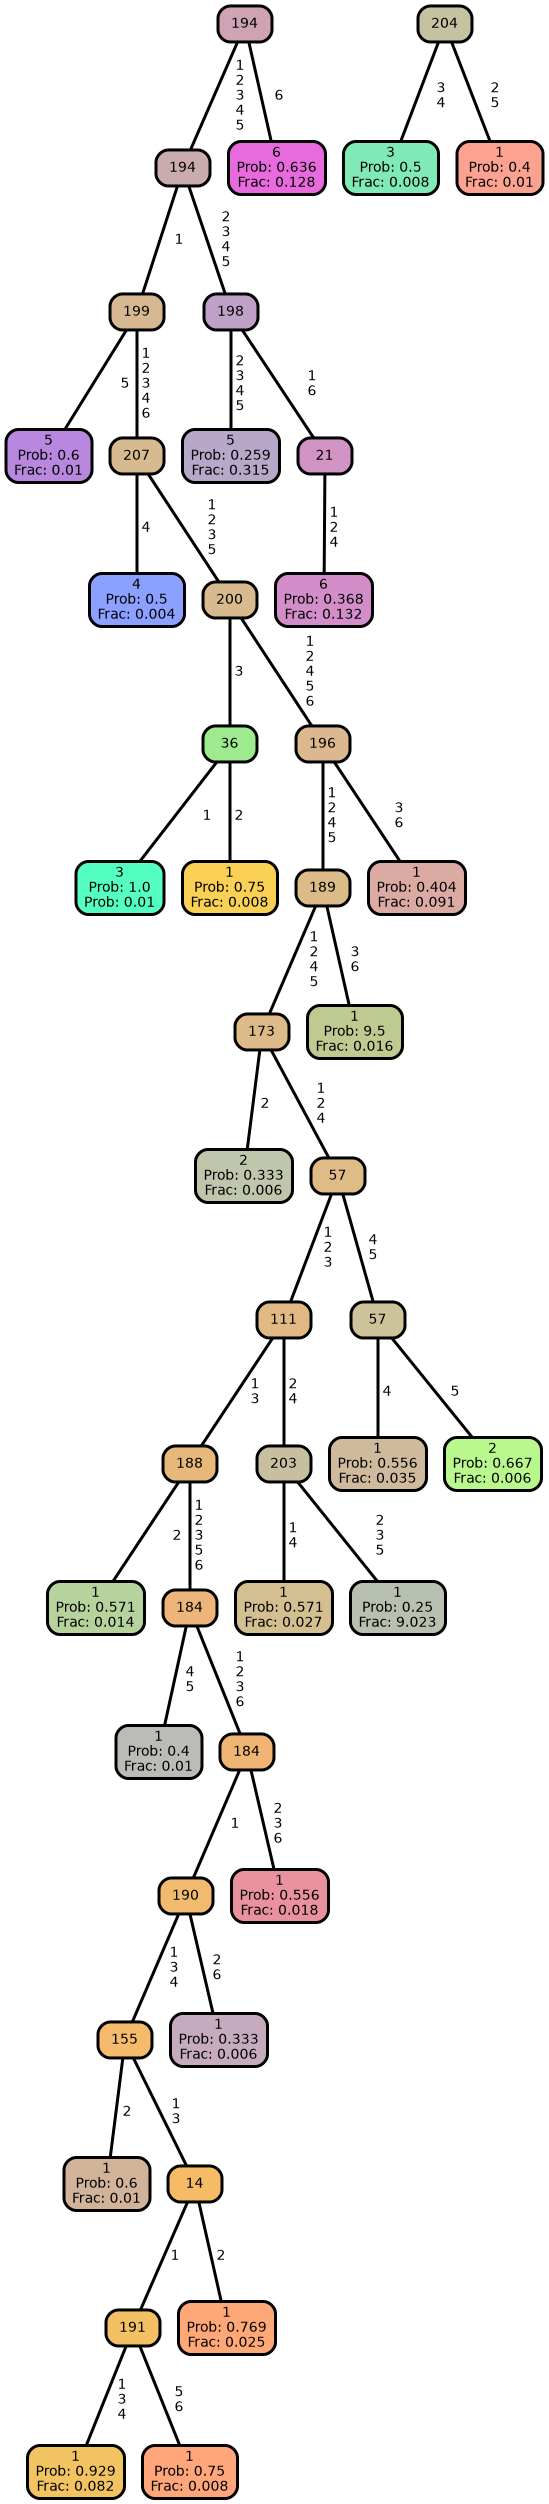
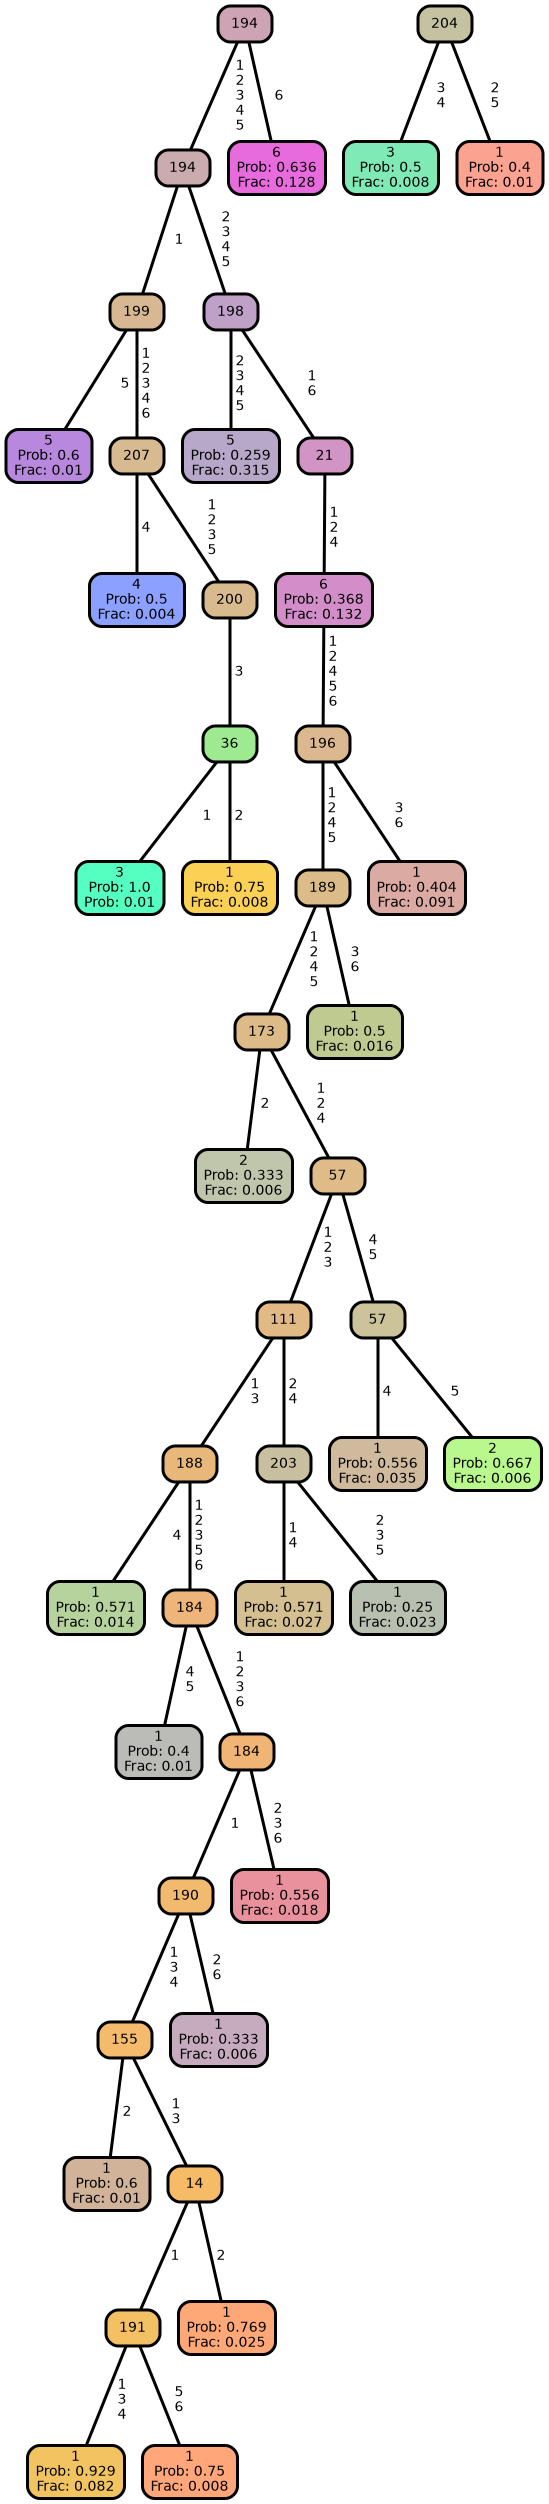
edge "200" -- "196": now "6 Prob: 0.368 Frac: 0.132" -- "196"
node "1 Prob: 9.5 Frac: 0.016": label "1 Prob: 9.5 Frac: 0.016" -> "1 Prob: 0.5 Frac: 0.016"
edge "188" -- "1 Prob: 0.571 Frac: 0.014": label " 2" -> " 4"
node "1 Prob: 0.25 Frac: 9.023": label "1 Prob: 0.25 Frac: 9.023" -> "1 Prob: 0.25 Frac: 0.023"
